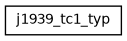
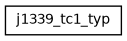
node "j1939_tc1_typ": label "j1939_tc1_typ" -> "j1339_tc1_typ"
